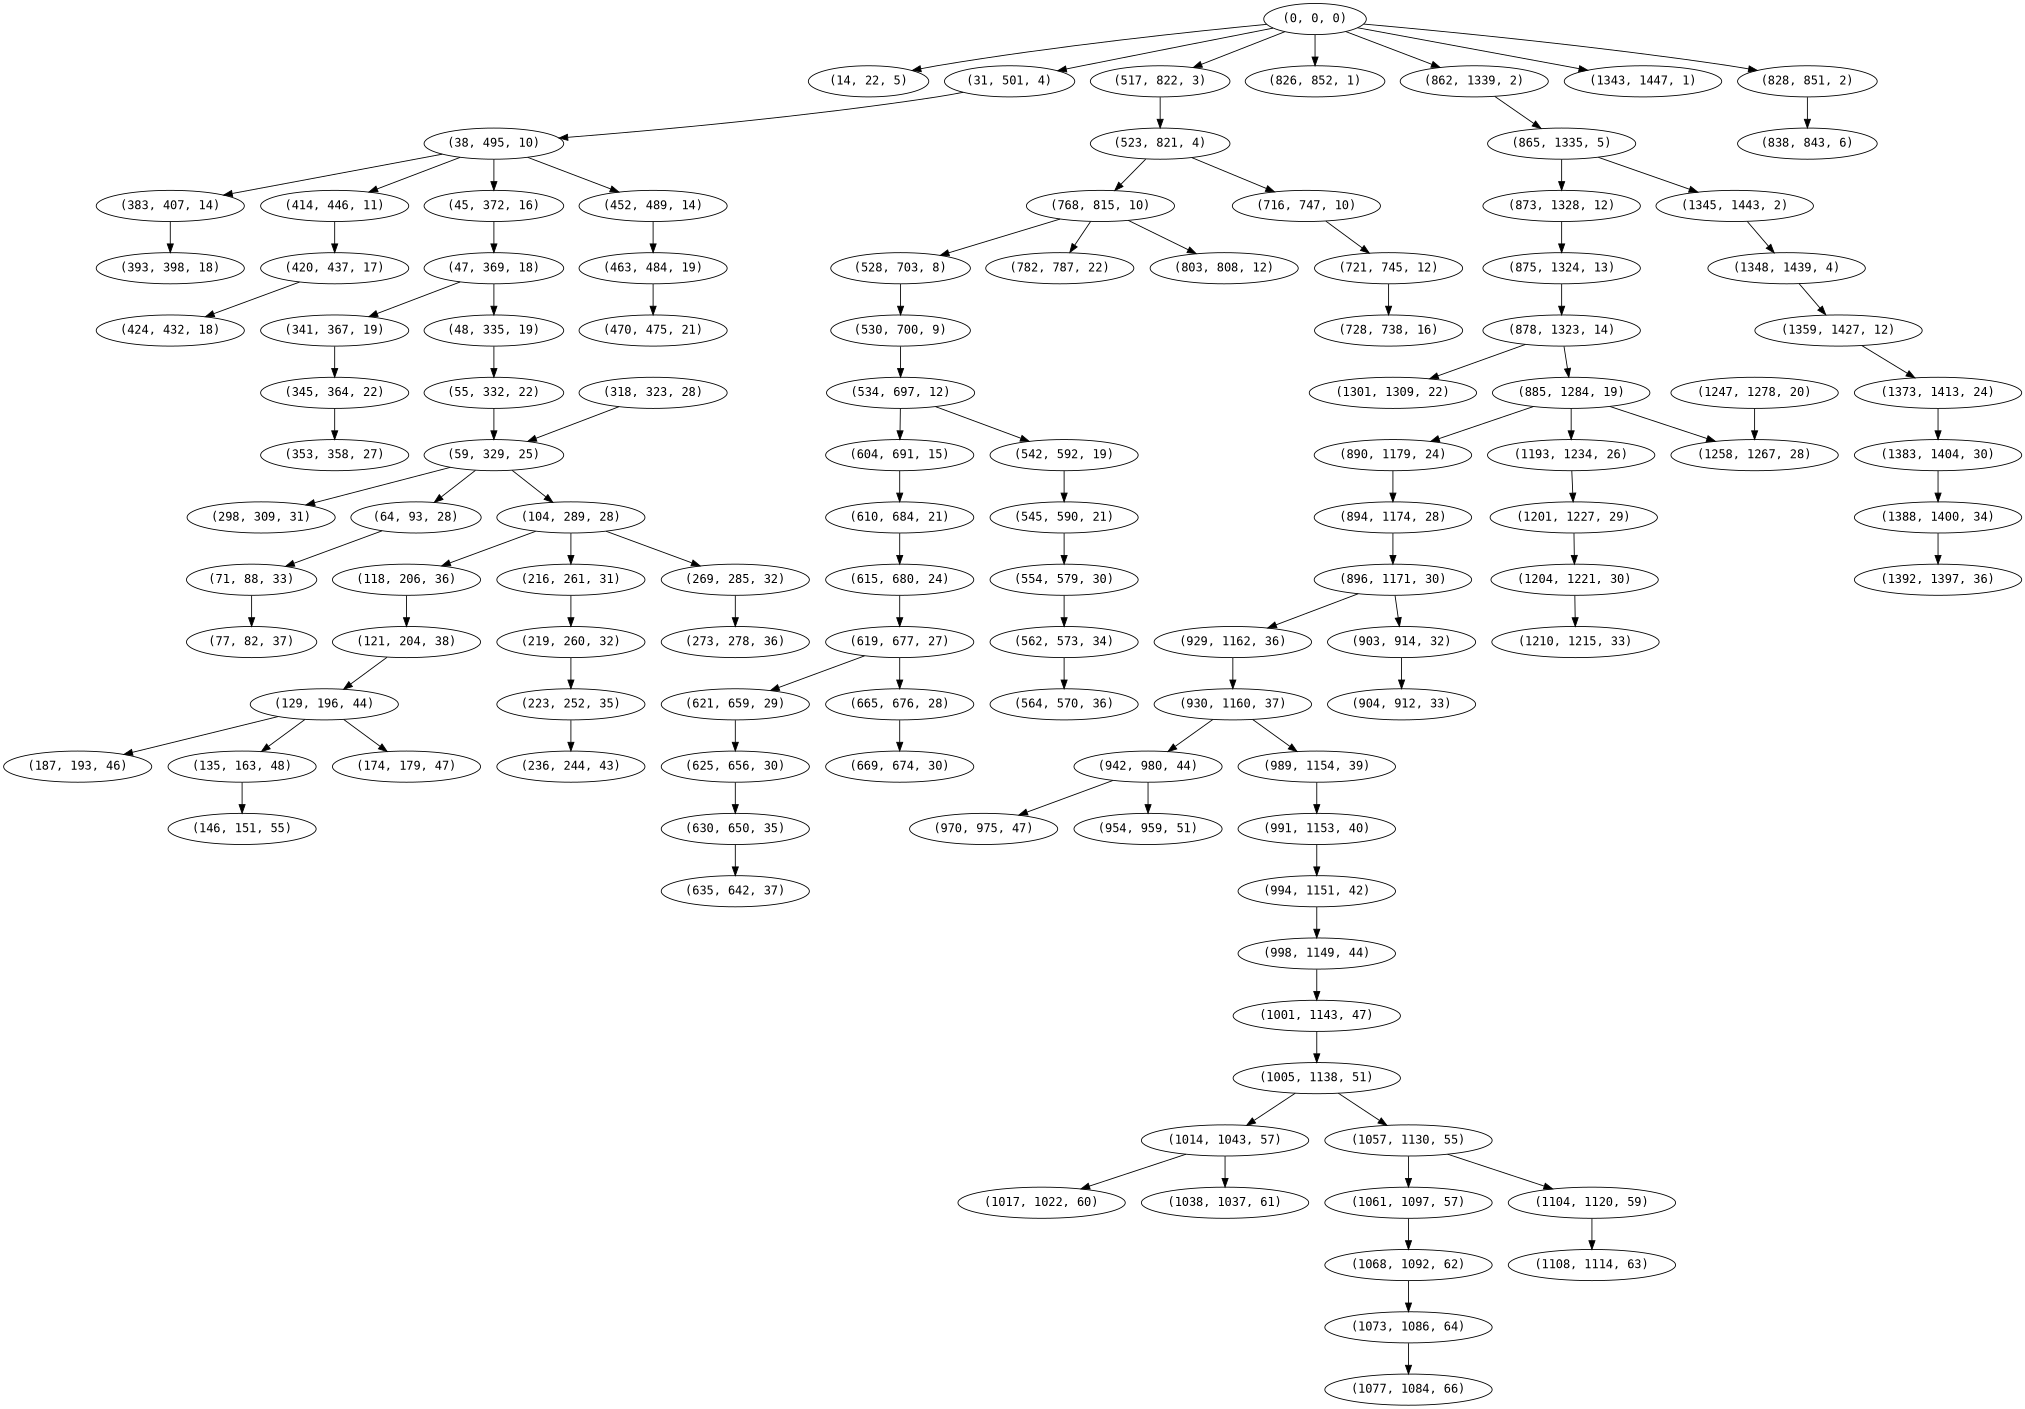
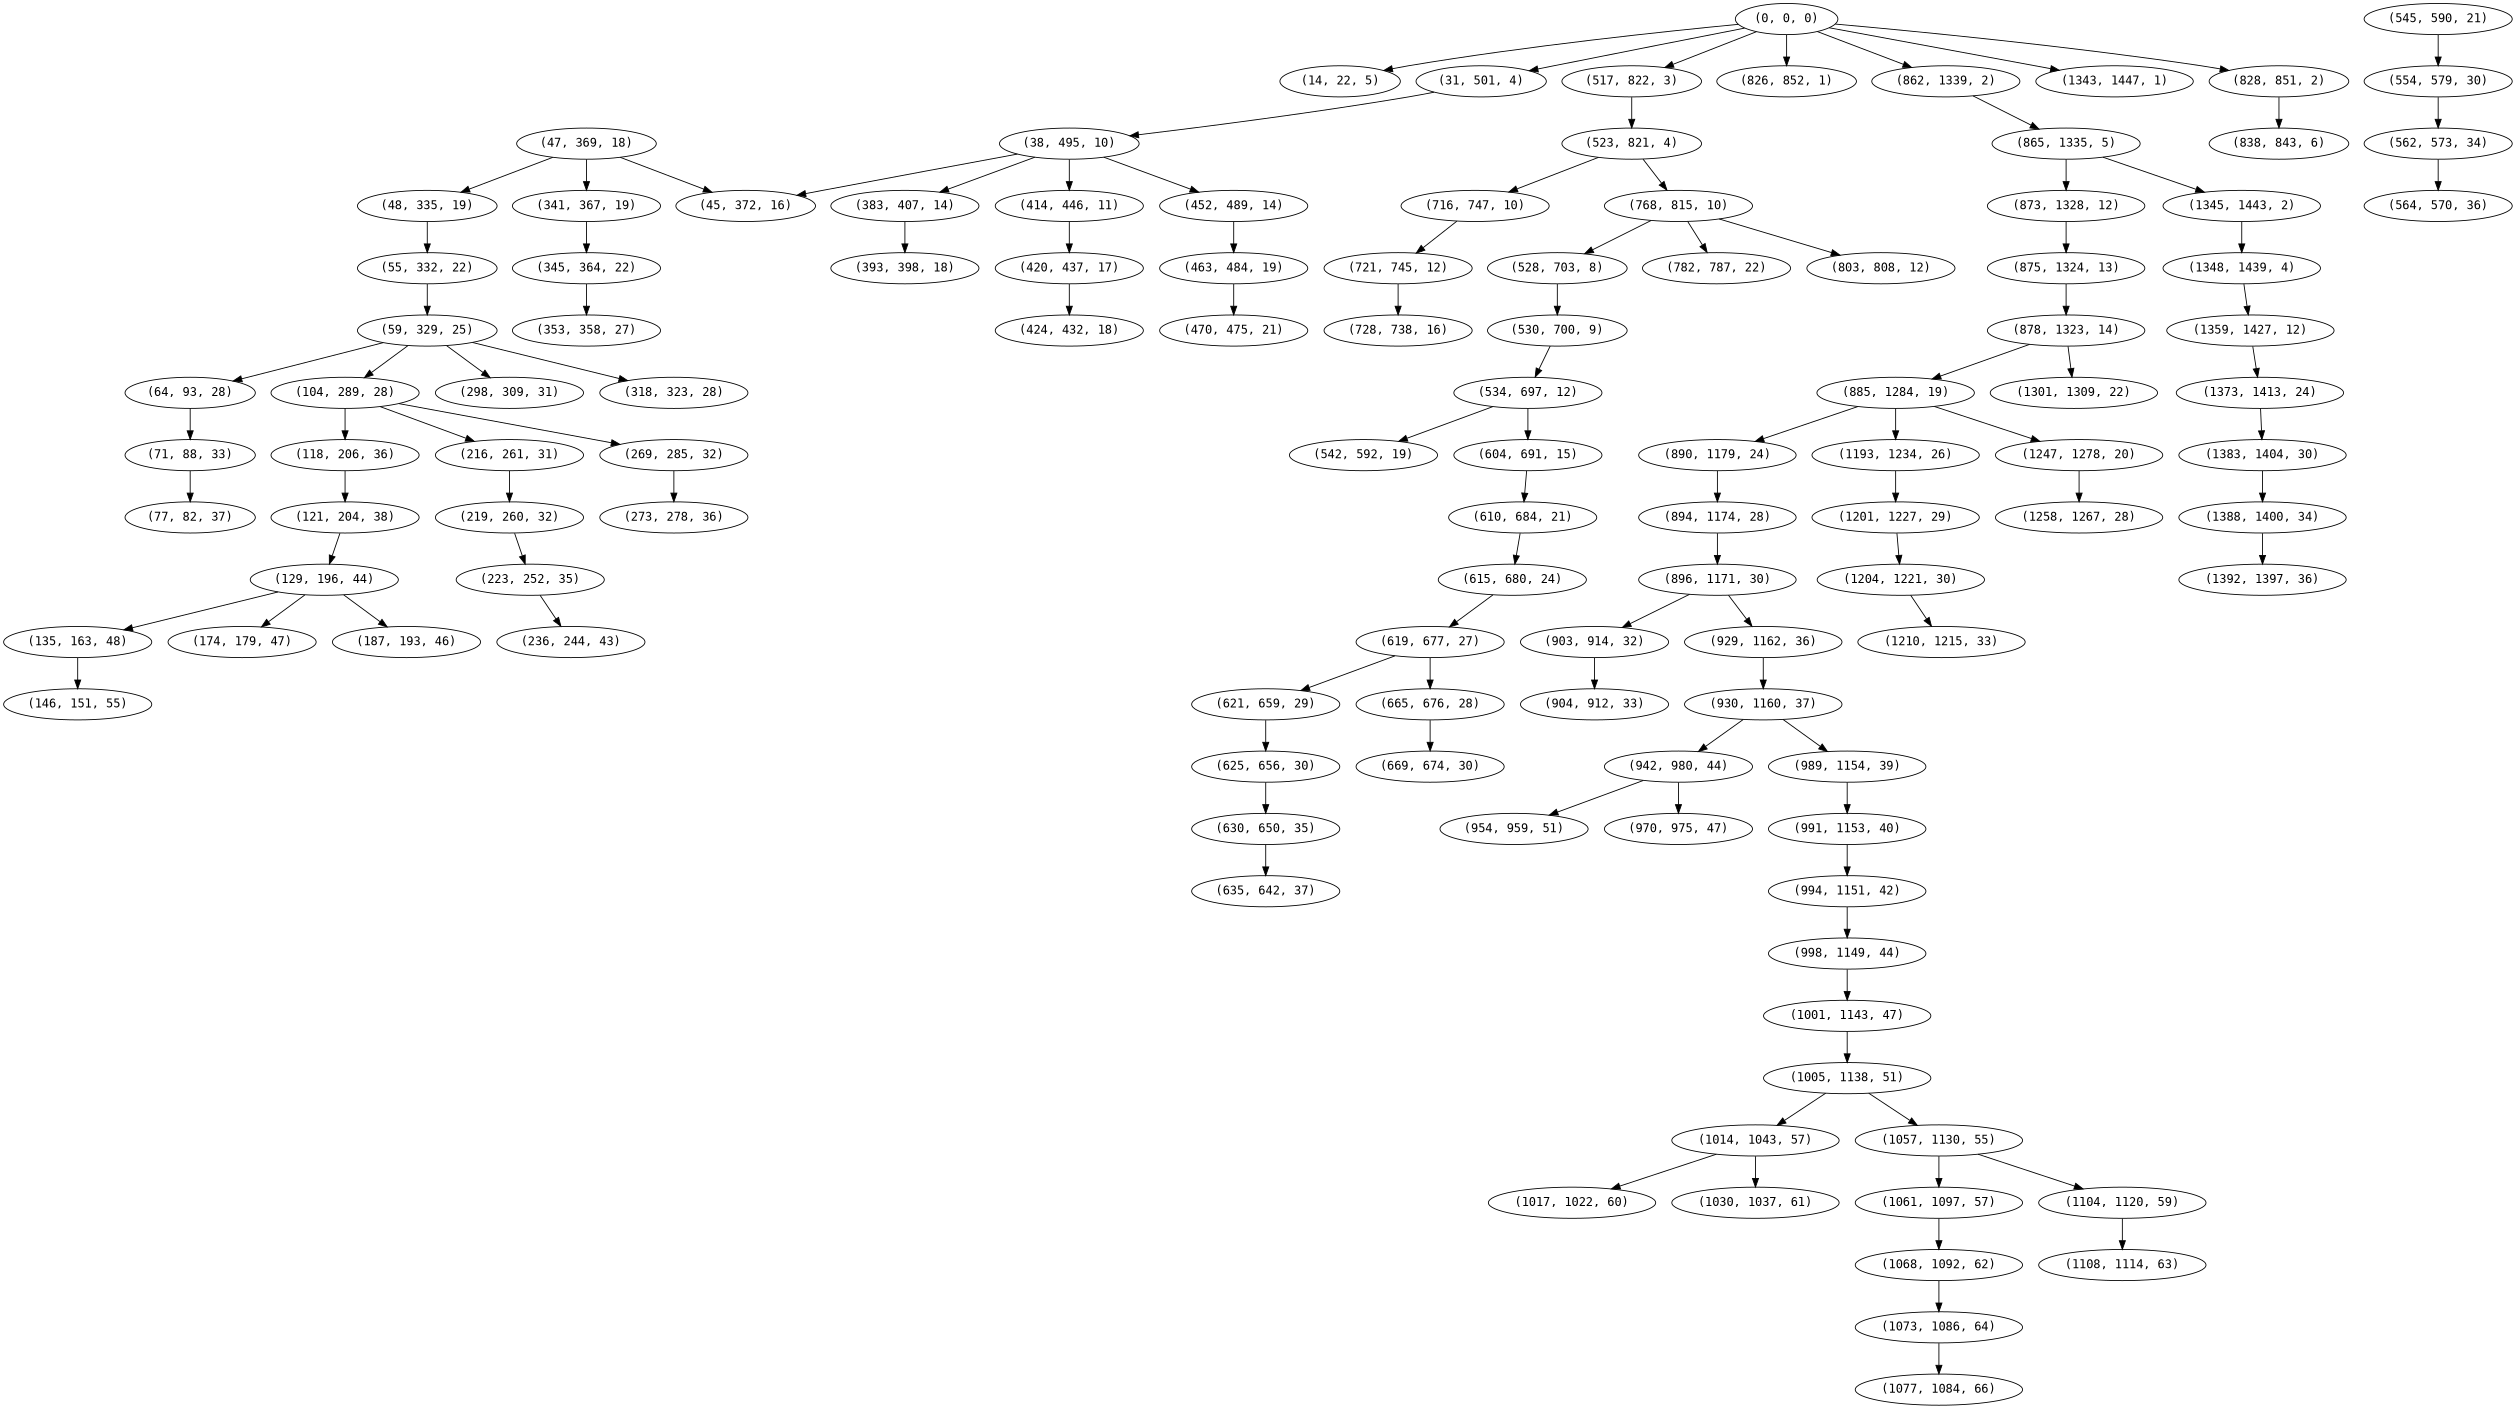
edge "(45, 372, 16)" -> "(47, 369, 18)": reversed
edge "(318, 323, 28)" -> "(59, 329, 25)": reversed
edge "(885, 1284, 19)" -> "(1258, 1267, 28)": now "(885, 1284, 19)" -> "(1247, 1278, 20)"
edge "(542, 592, 19)" -> "(545, 590, 21)": removed
node "(1038, 1037, 61)": label "(1038, 1037, 61)" -> "(1030, 1037, 61)"
